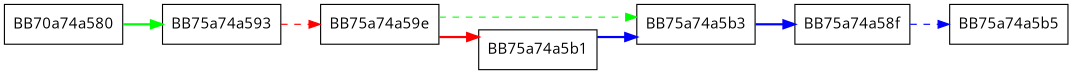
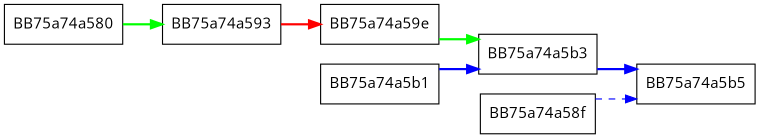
edge "BB75a74a59e" -> "BB75a74a5b3": style dashed -> bold
node "BB70a74a580": label "BB70a74a580" -> "BB75a74a580"
edge "BB75a74a593" -> "BB75a74a59e": style dashed -> bold
edge "BB75a74a5b3" -> "BB75a74a58f": now "BB75a74a5b3" -> "BB75a74a5b5"
edge "BB75a74a59e" -> "BB75a74a5b1": removed
